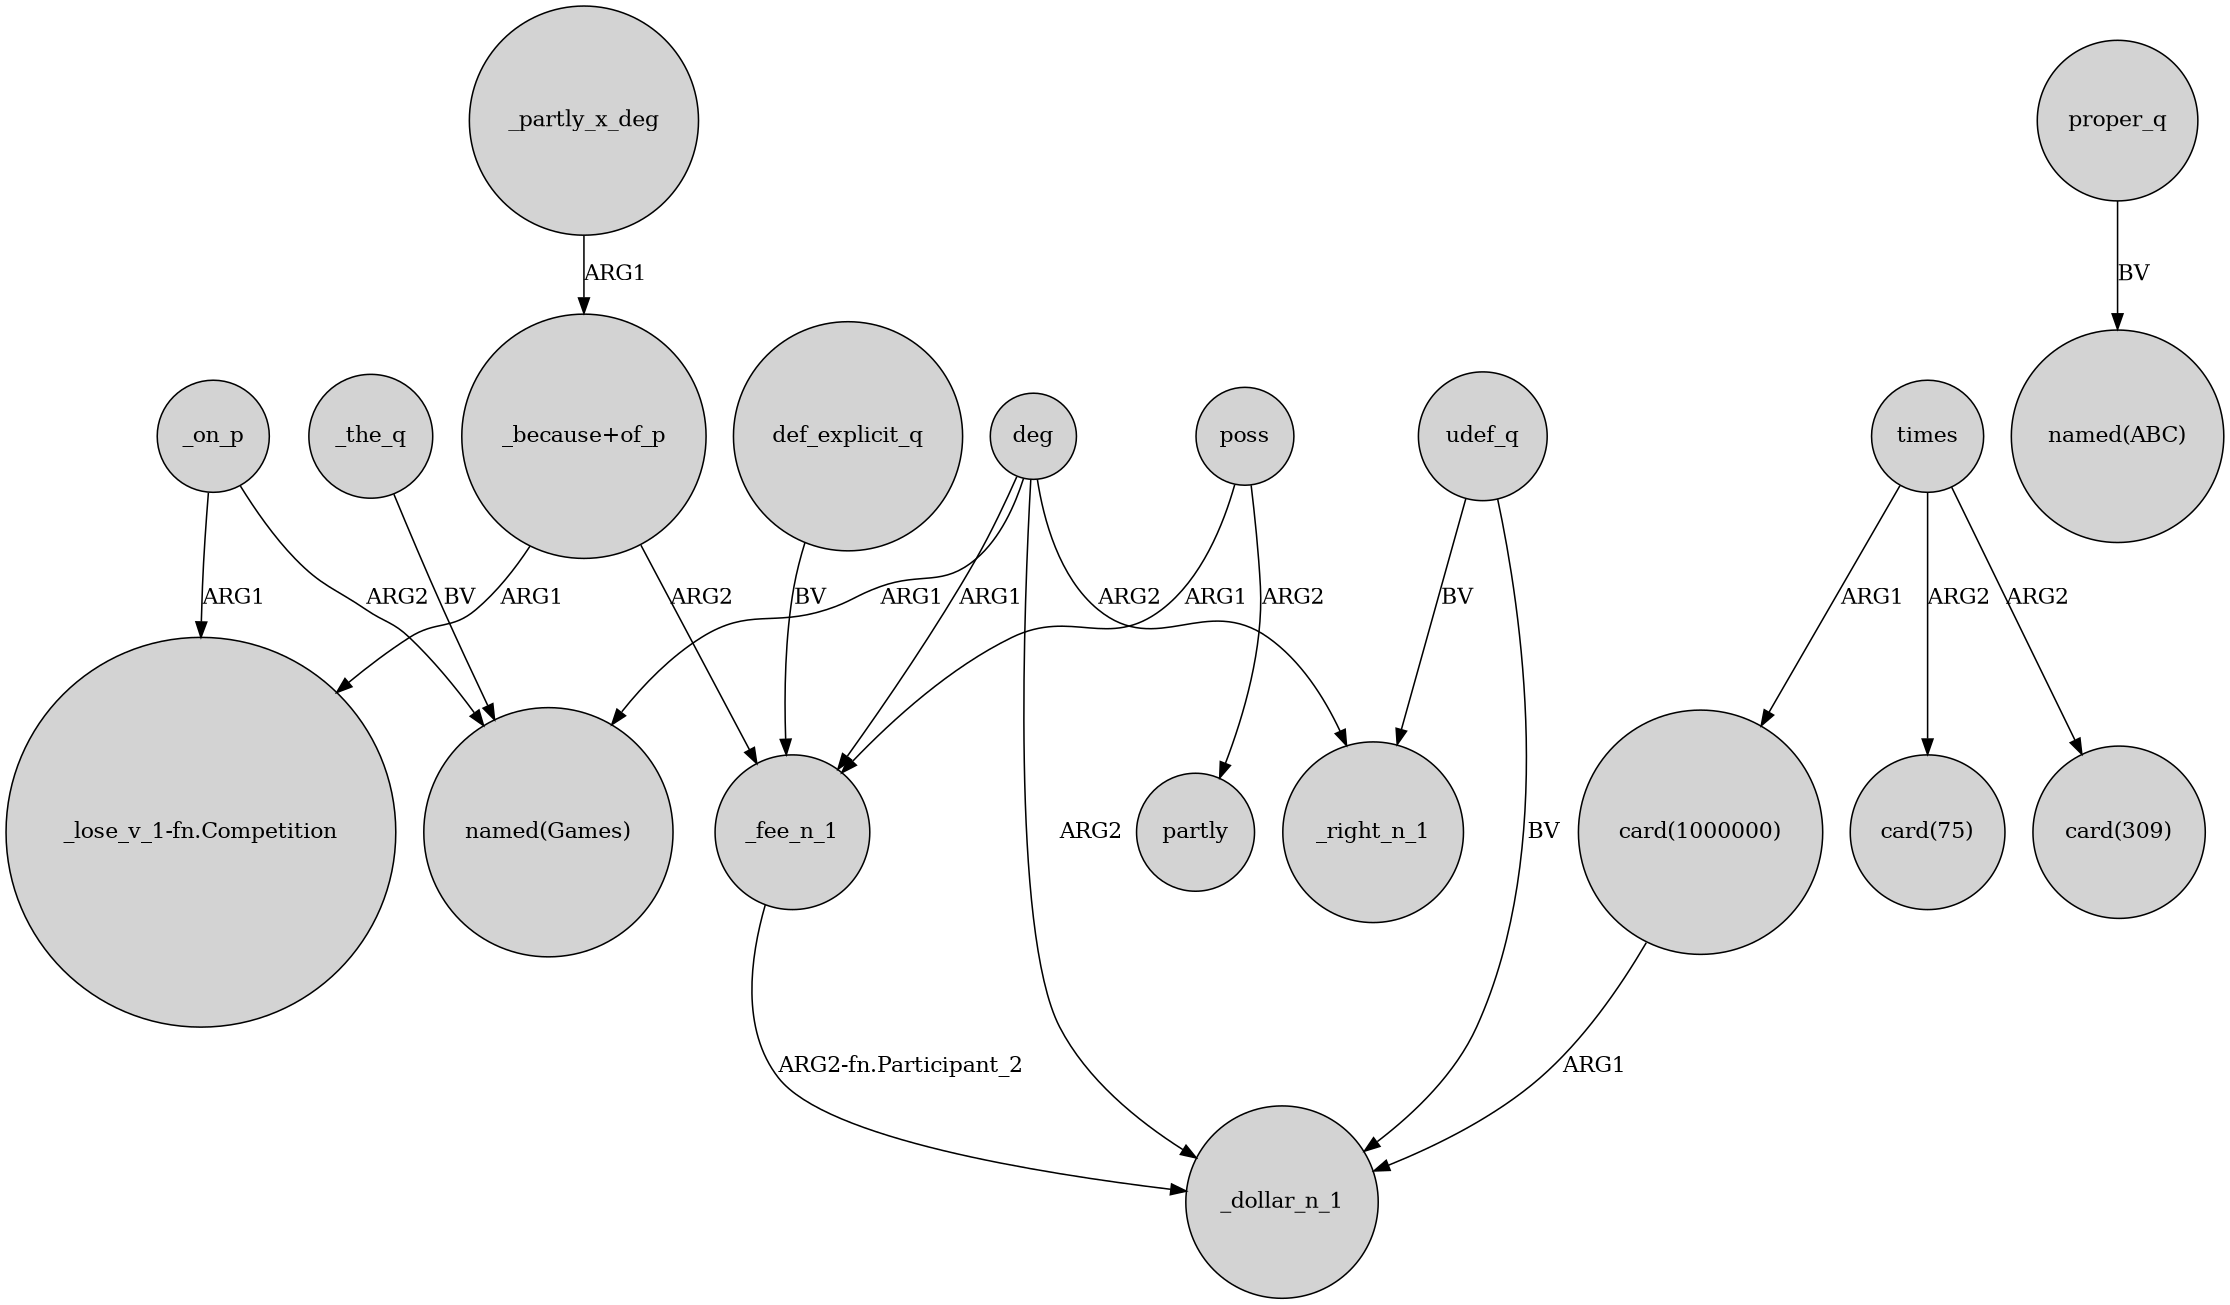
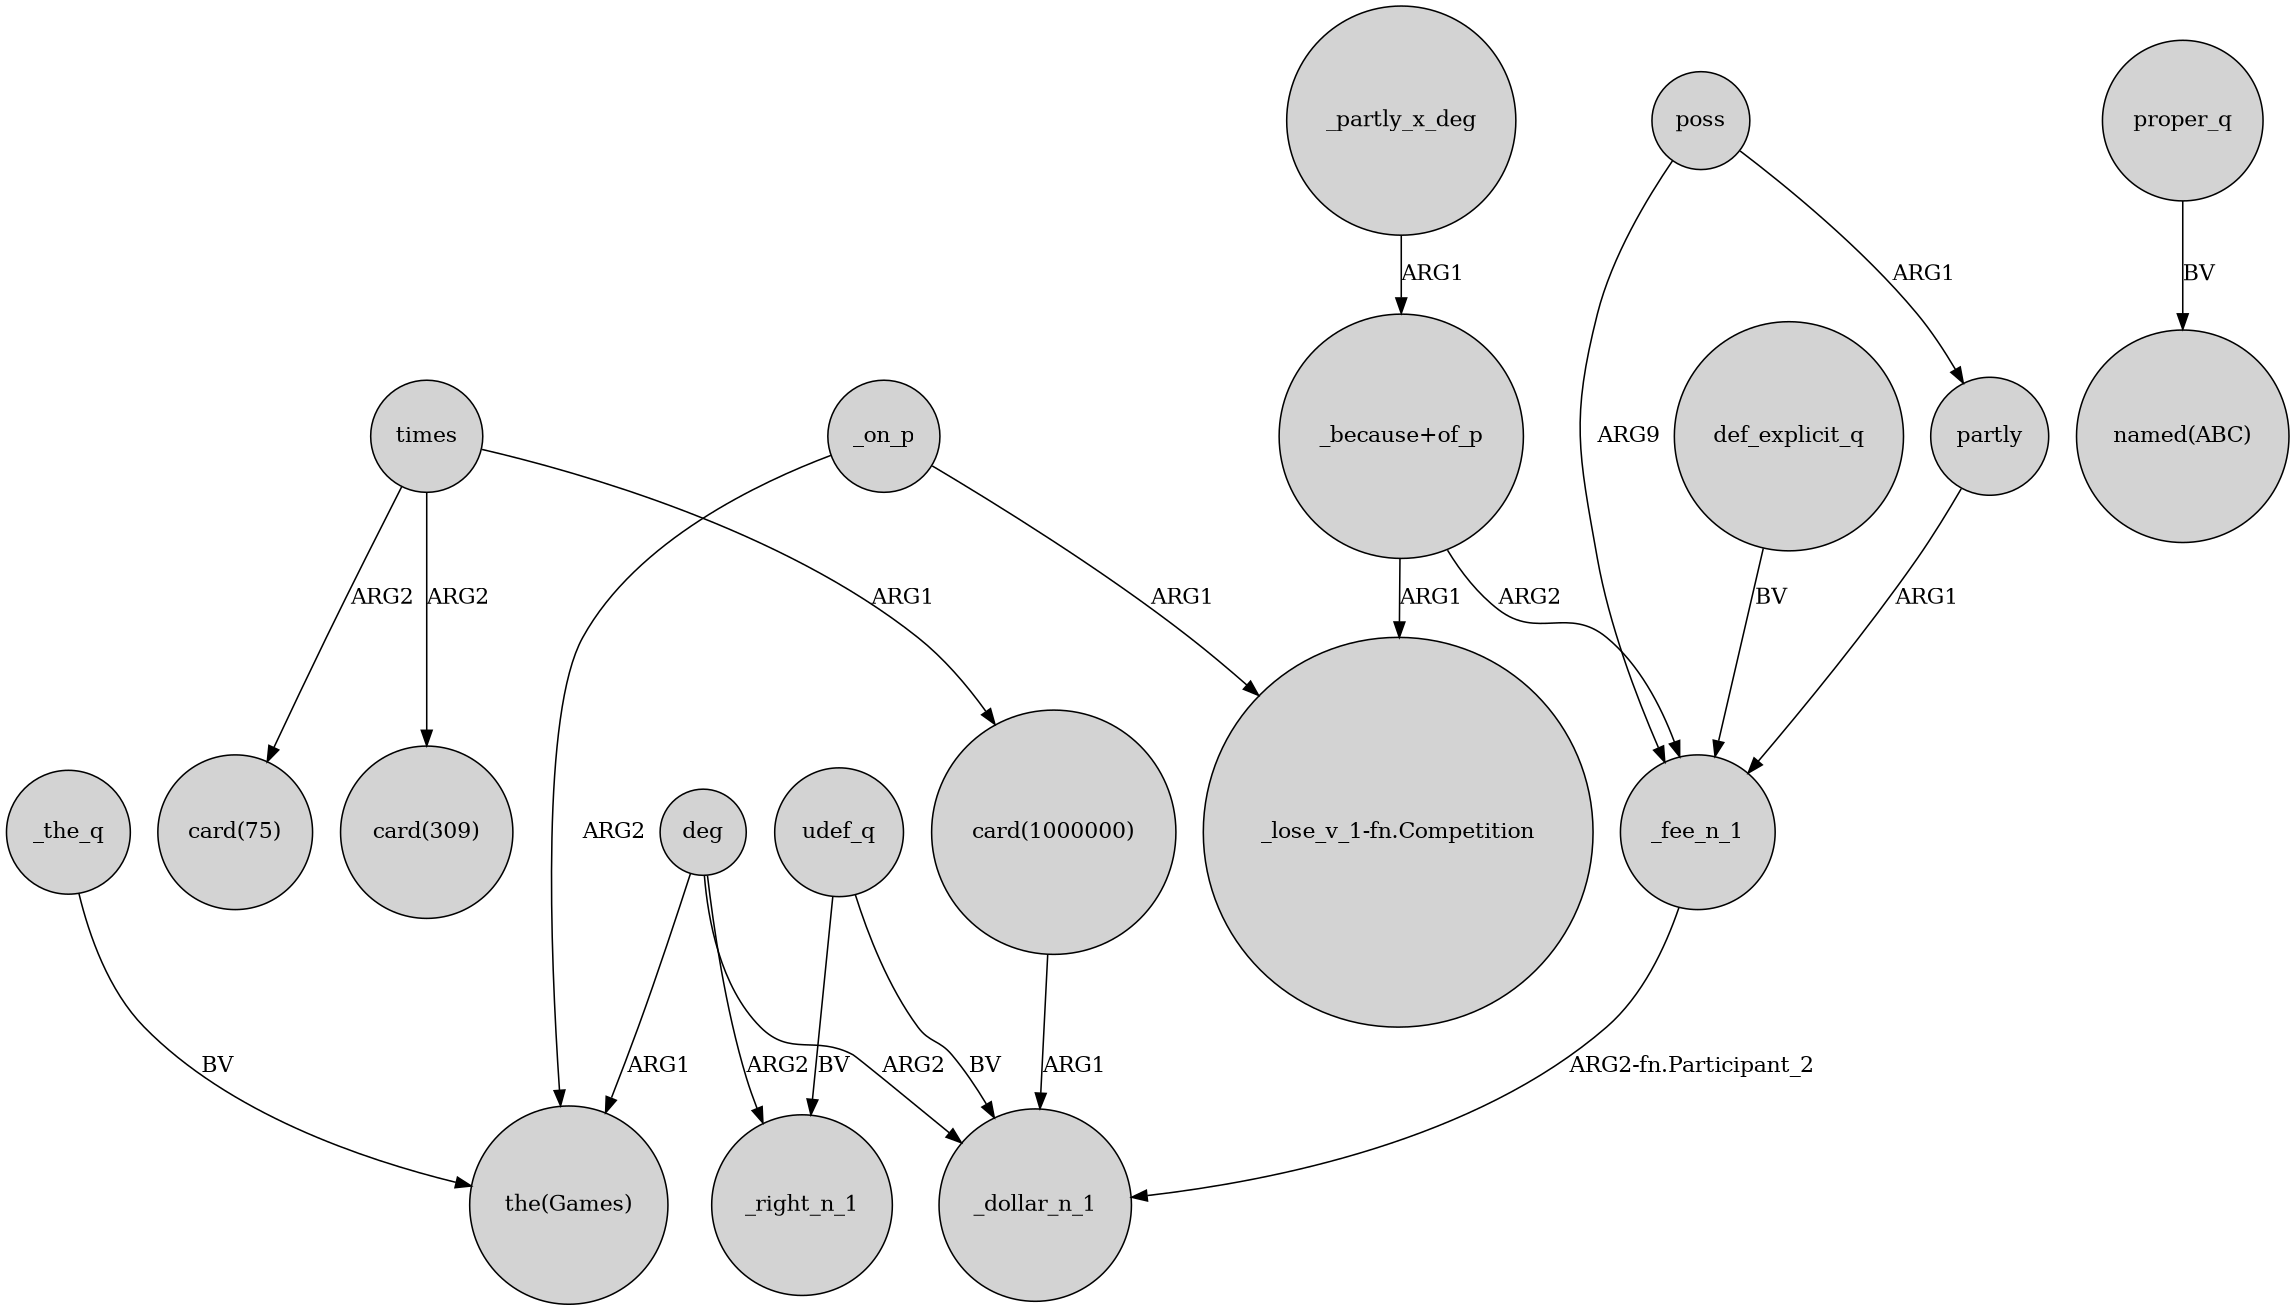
edge "poss" -> "_fee_n_1": label "ARG1" -> "ARG9"
edge "poss" -> "partly": label "ARG2" -> "ARG1"
edge "deg" -> "_fee_n_1": now "partly" -> "_fee_n_1"
node "named(Games)": label "named(Games)" -> "the(Games)"
